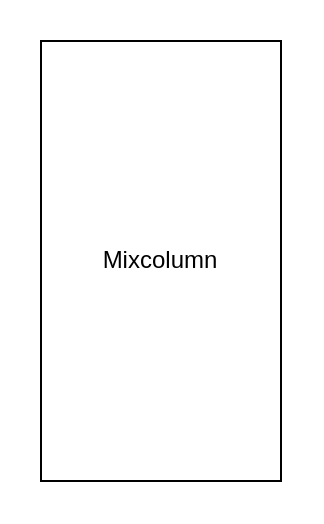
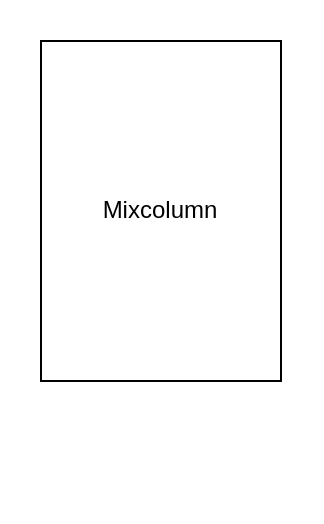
node "Mixcolumn": size 240x440 -> 240x340
